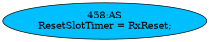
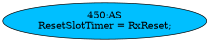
node "458:AS ResetSlotTimer = RxReset;": label "458:AS ResetSlotTimer = RxReset;" -> "450:AS ResetSlotTimer = RxReset;"
